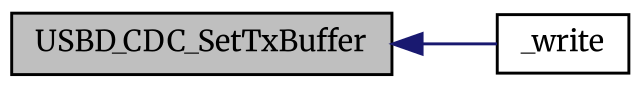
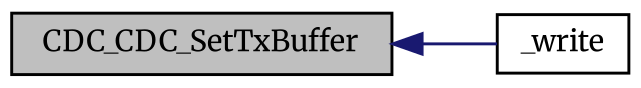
node "USBD_CDC_SetTxBuffer": label "USBD_CDC_SetTxBuffer" -> "CDC_CDC_SetTxBuffer"
